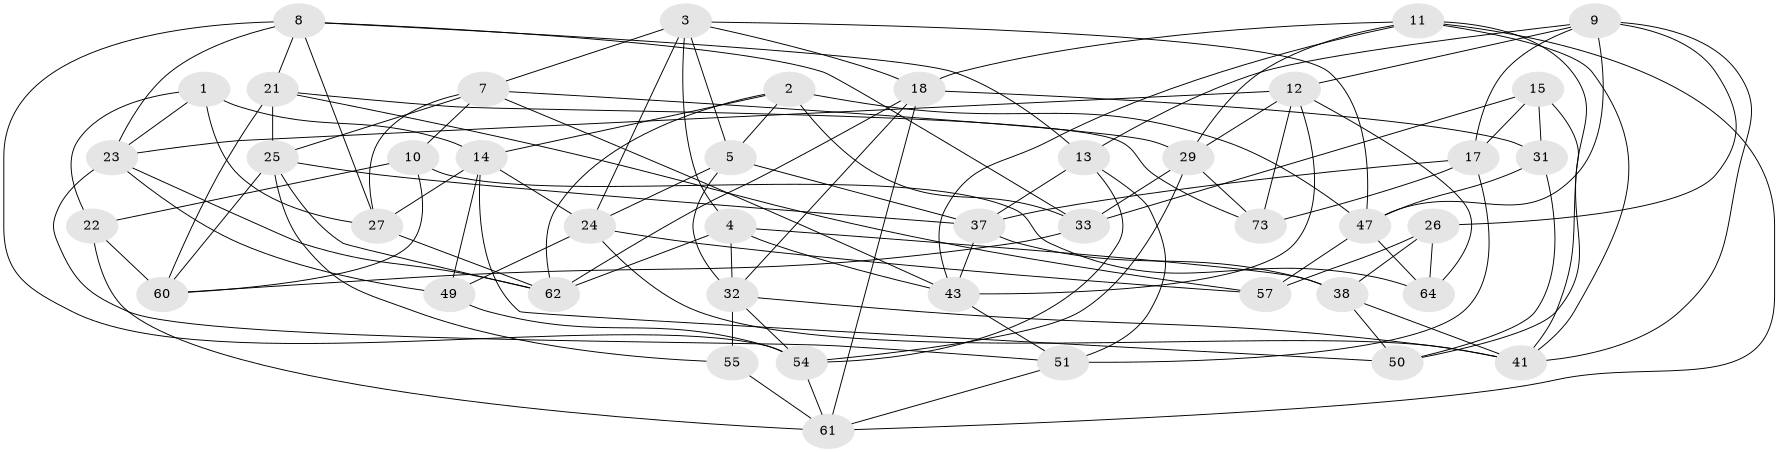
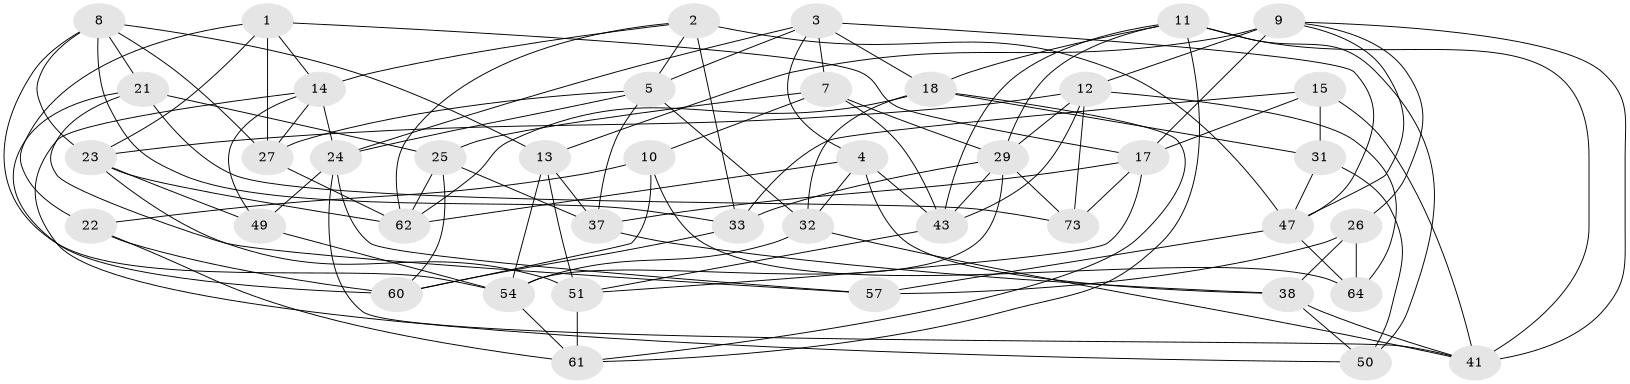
edge "1" -- "17": added
edge "7" -- "27": now "5" -- "27"
edge "37" -- "43": now "29" -- "43"
node "55": removed
